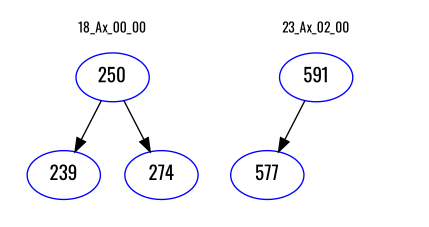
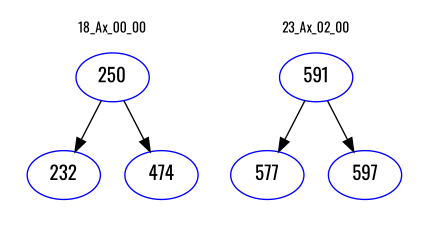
node "239": label "239" -> "232"
node "274": label "274" -> "474"
node "597": added
